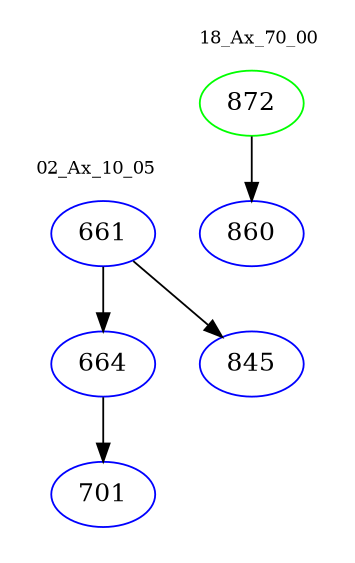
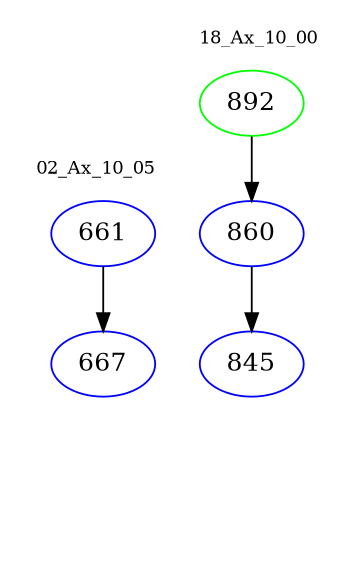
cluster "18_Ax_70_00": label "18_Ax_70_00" -> "18_Ax_10_00"
node "872": label "872" -> "892"
edge "661" -> "845": now "860" -> "845"
node "664": label "664" -> "667"
node "701": removed
